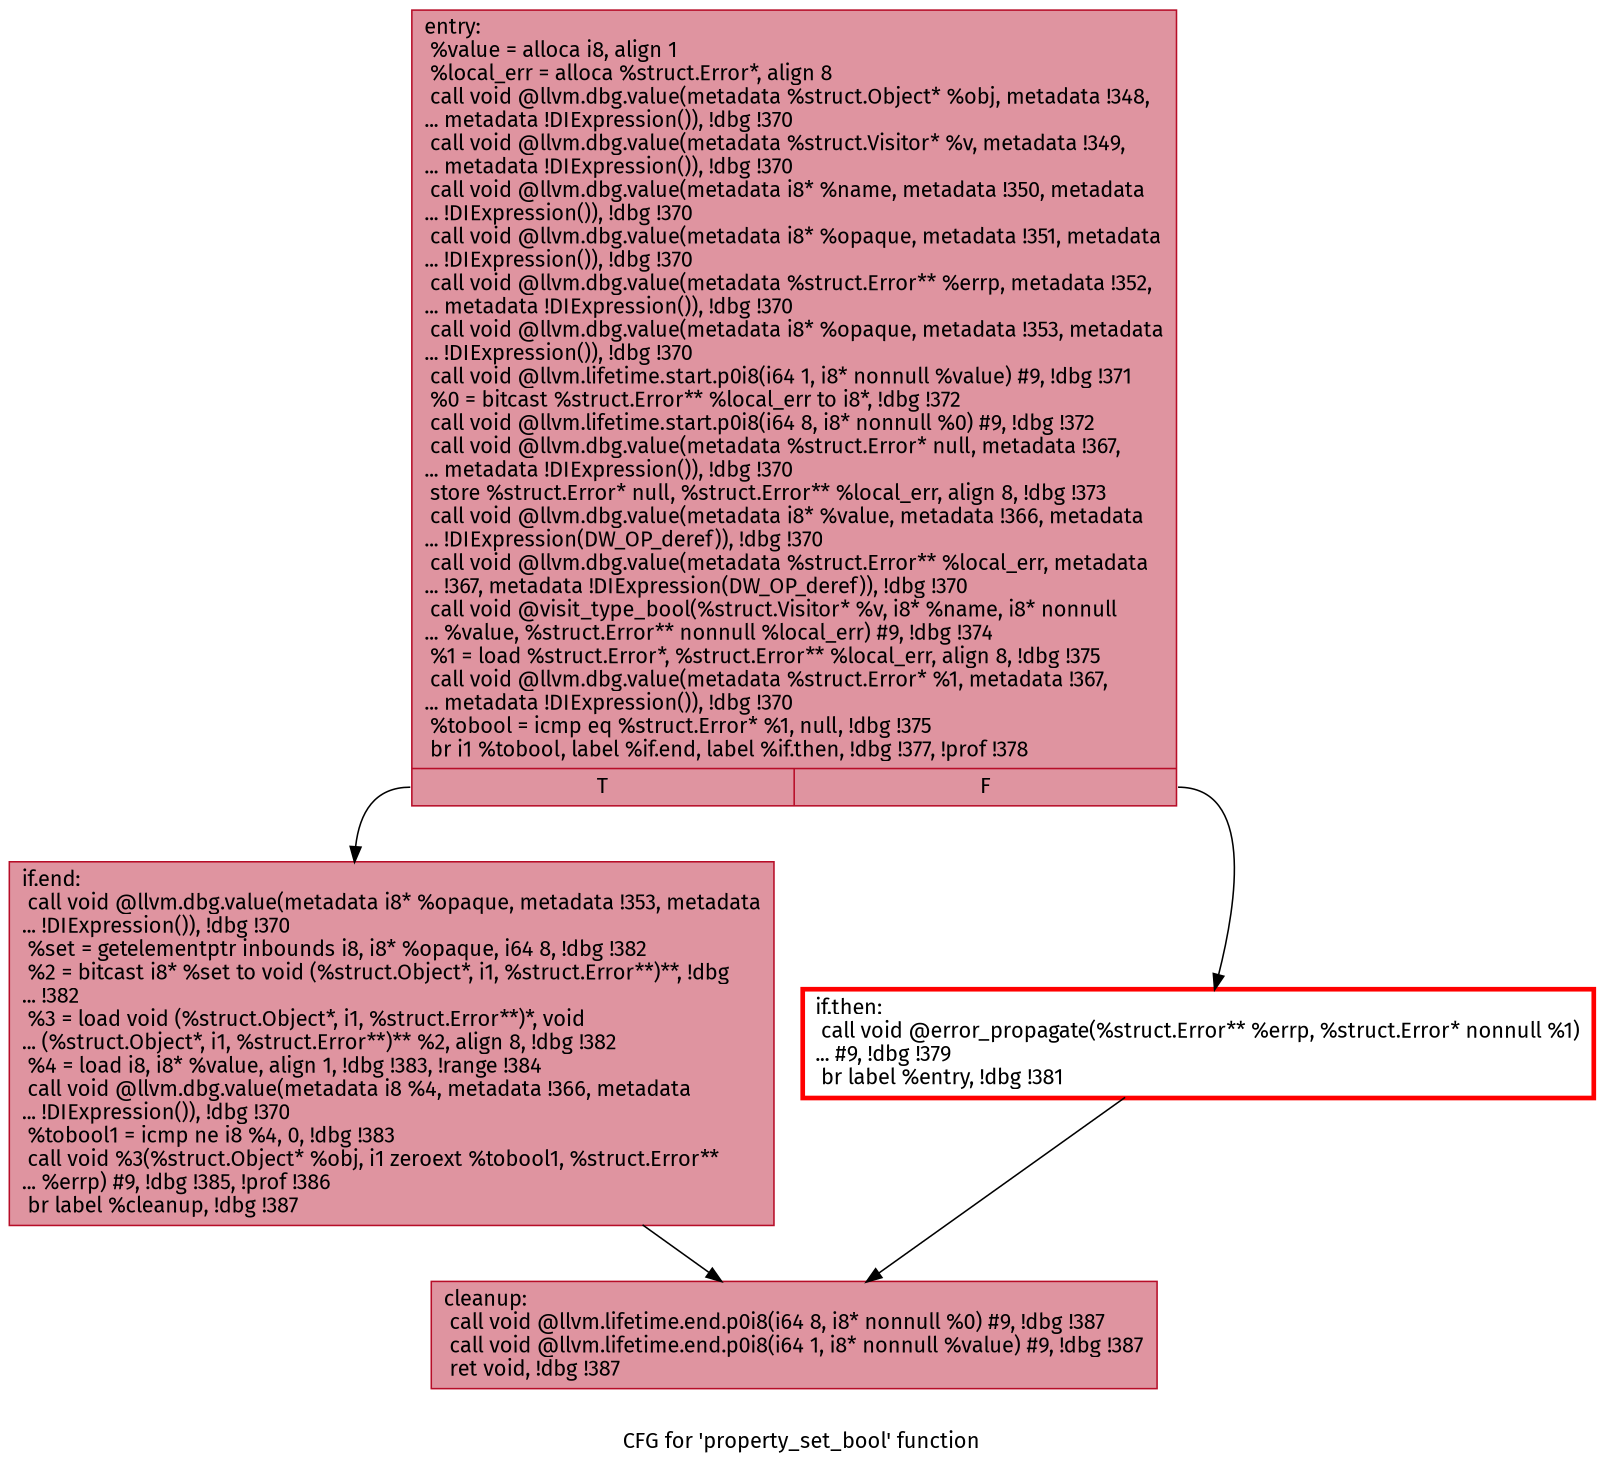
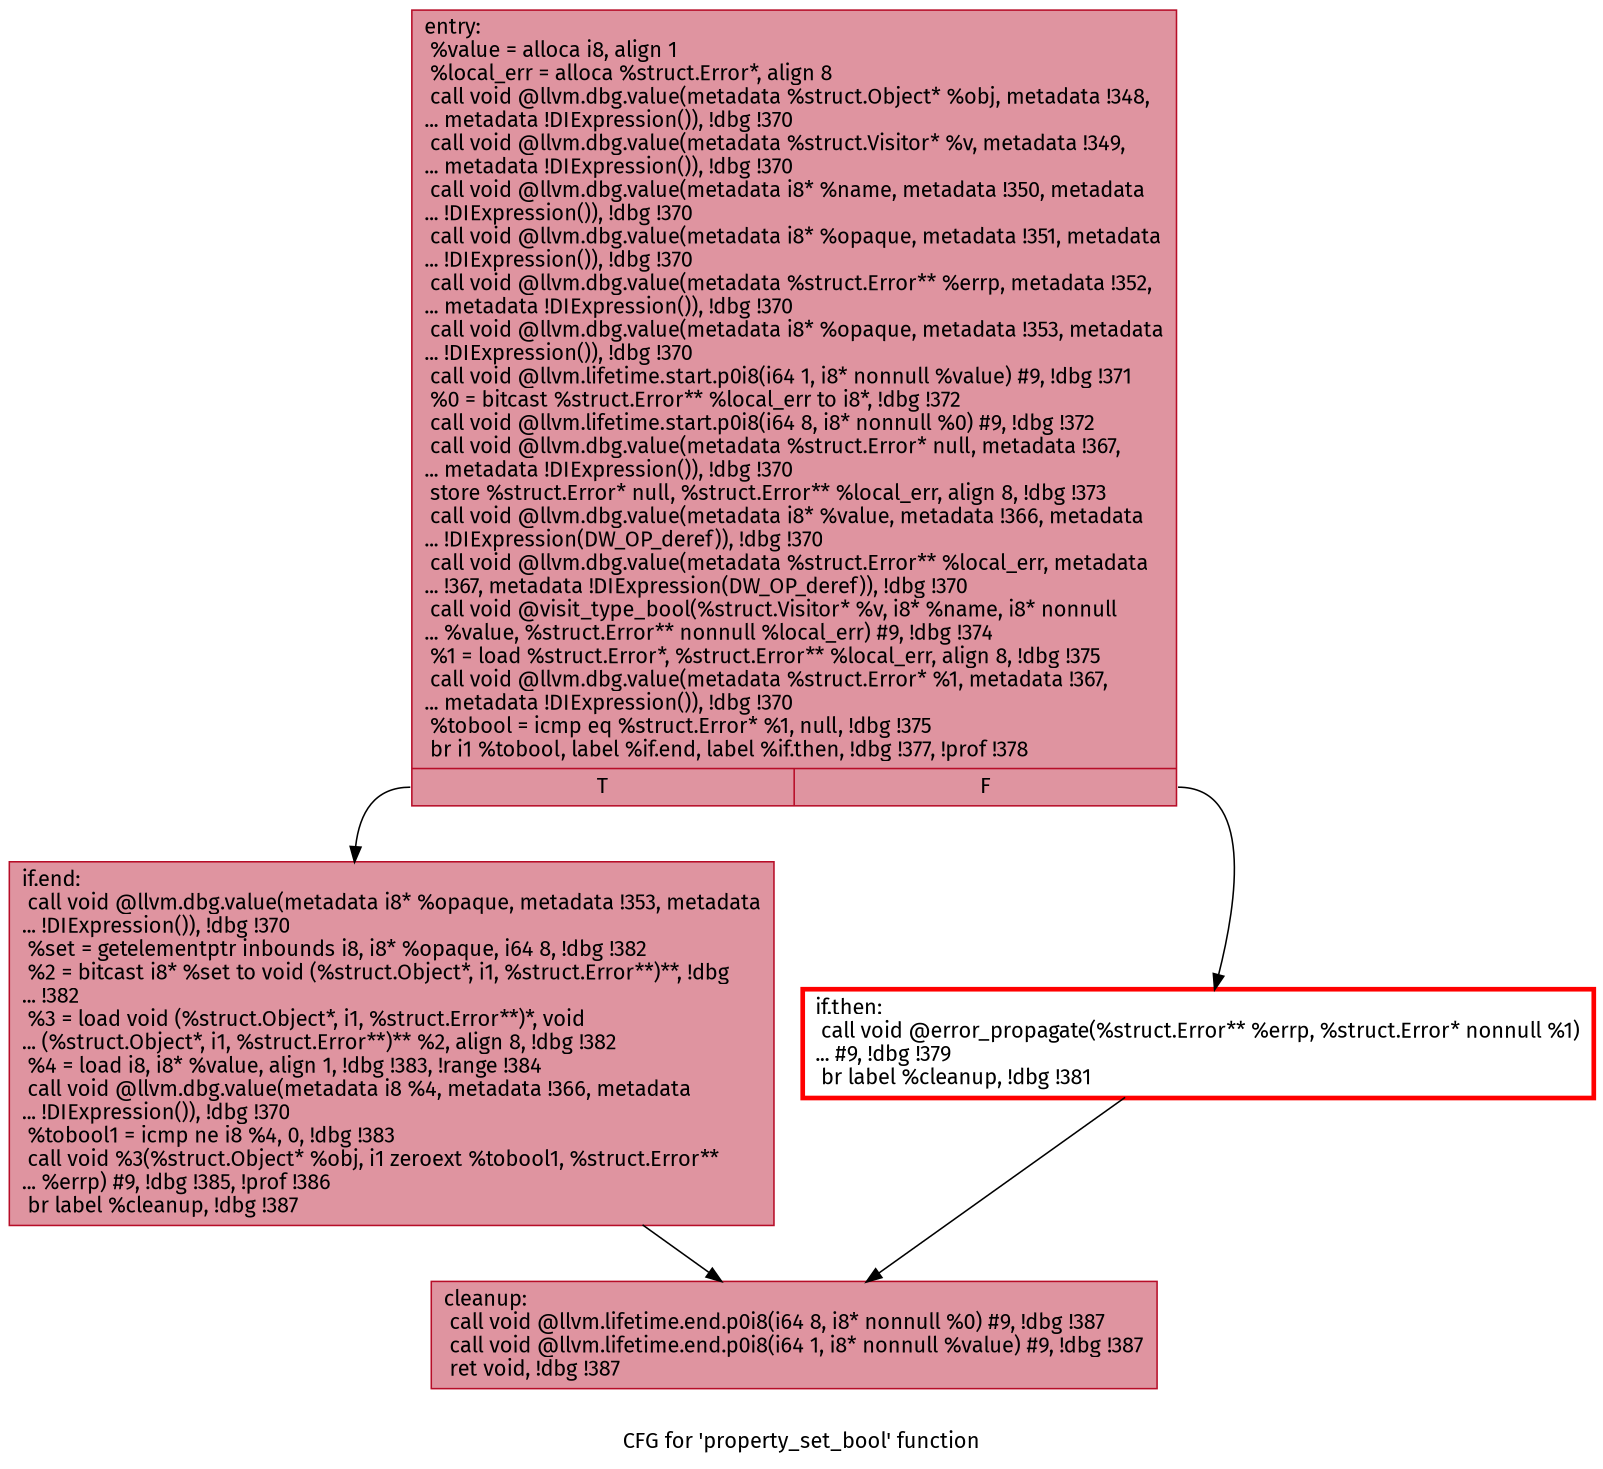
node "if.then:": text "br label %entry, !dbg !381" -> "br label %cleanup, !dbg !381"
